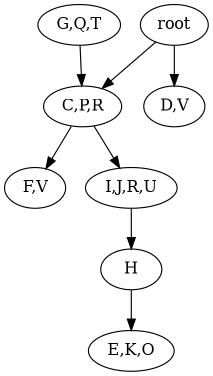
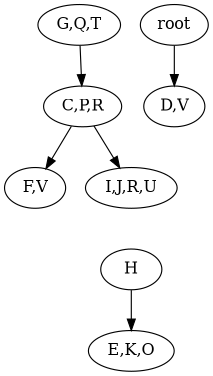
edge "root" -> "C,P,R": removed
edge "I,J,R,U" -> "H": removed
